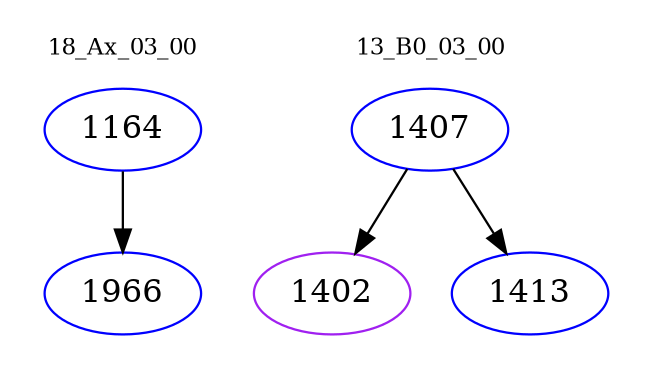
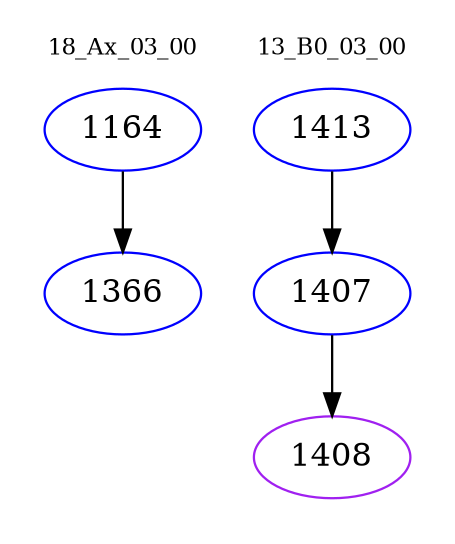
edge "1407" -> "1413": reversed
node "1966": label "1966" -> "1366"
node "1402": label "1402" -> "1408"
